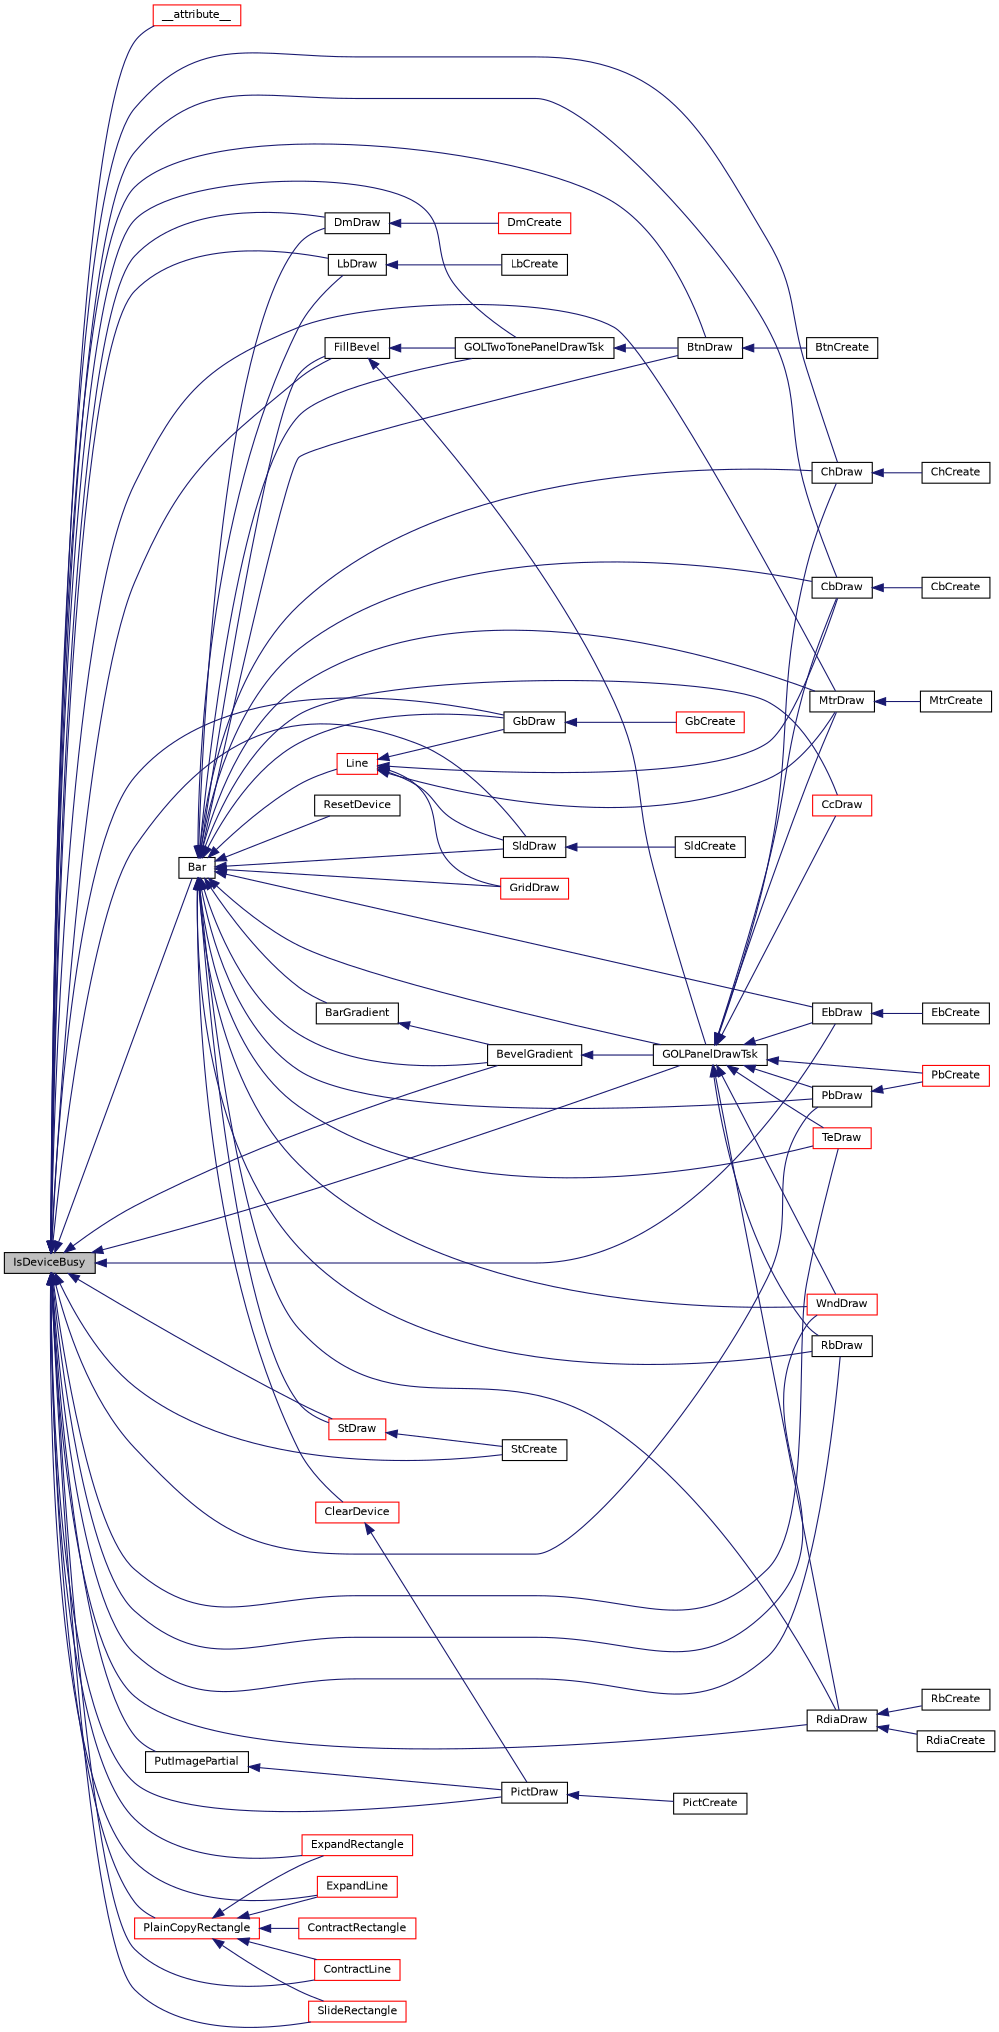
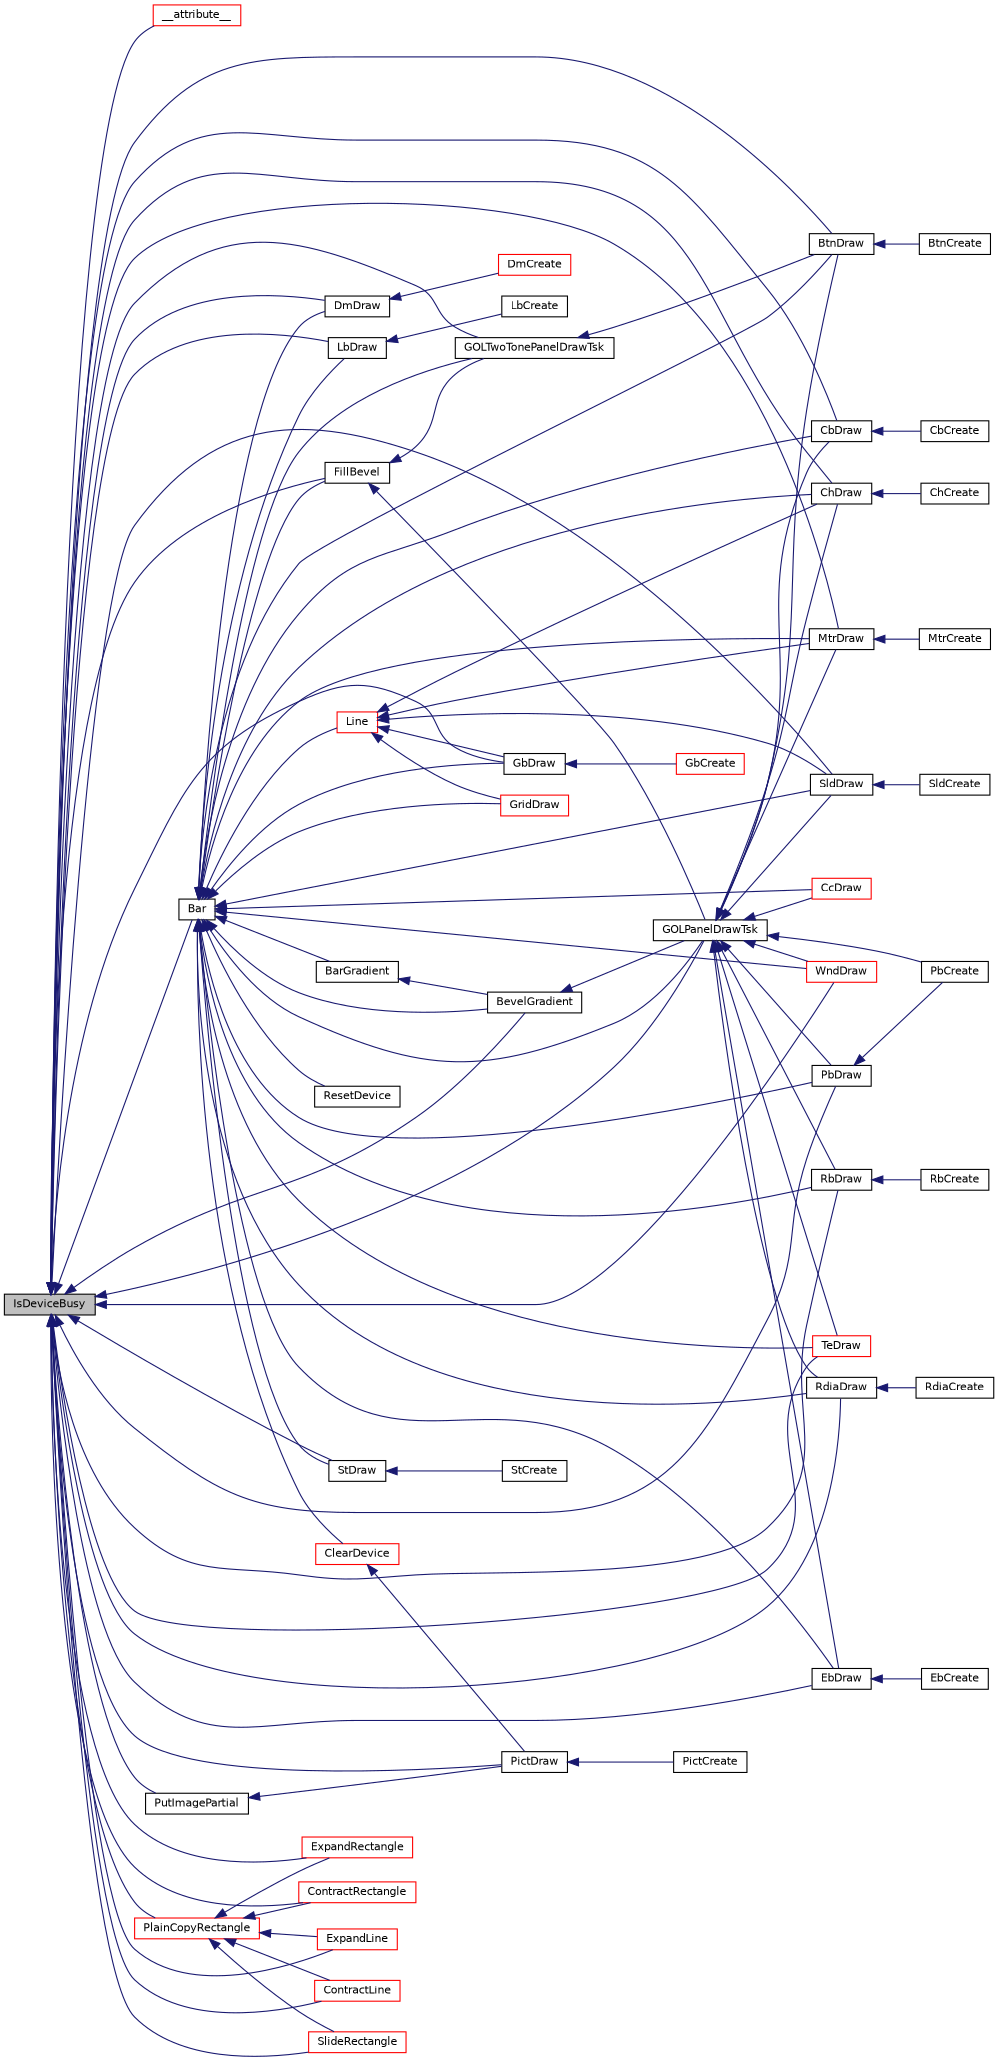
edge "BtnDraw" -> "GOLPanelDrawTsk": added
edge "CbDraw" -> "Line": now "ChDraw" -> "Line"
edge "SldDraw" -> "GOLPanelDrawTsk": added
node "PbCreate": color red -> black
node "StDraw": color red -> black
edge "StCreate" -> "IsDeviceBusy": now "ContractRectangle" -> "IsDeviceBusy"
edge "RbCreate" -> "RdiaDraw": now "RbCreate" -> "RbDraw"
